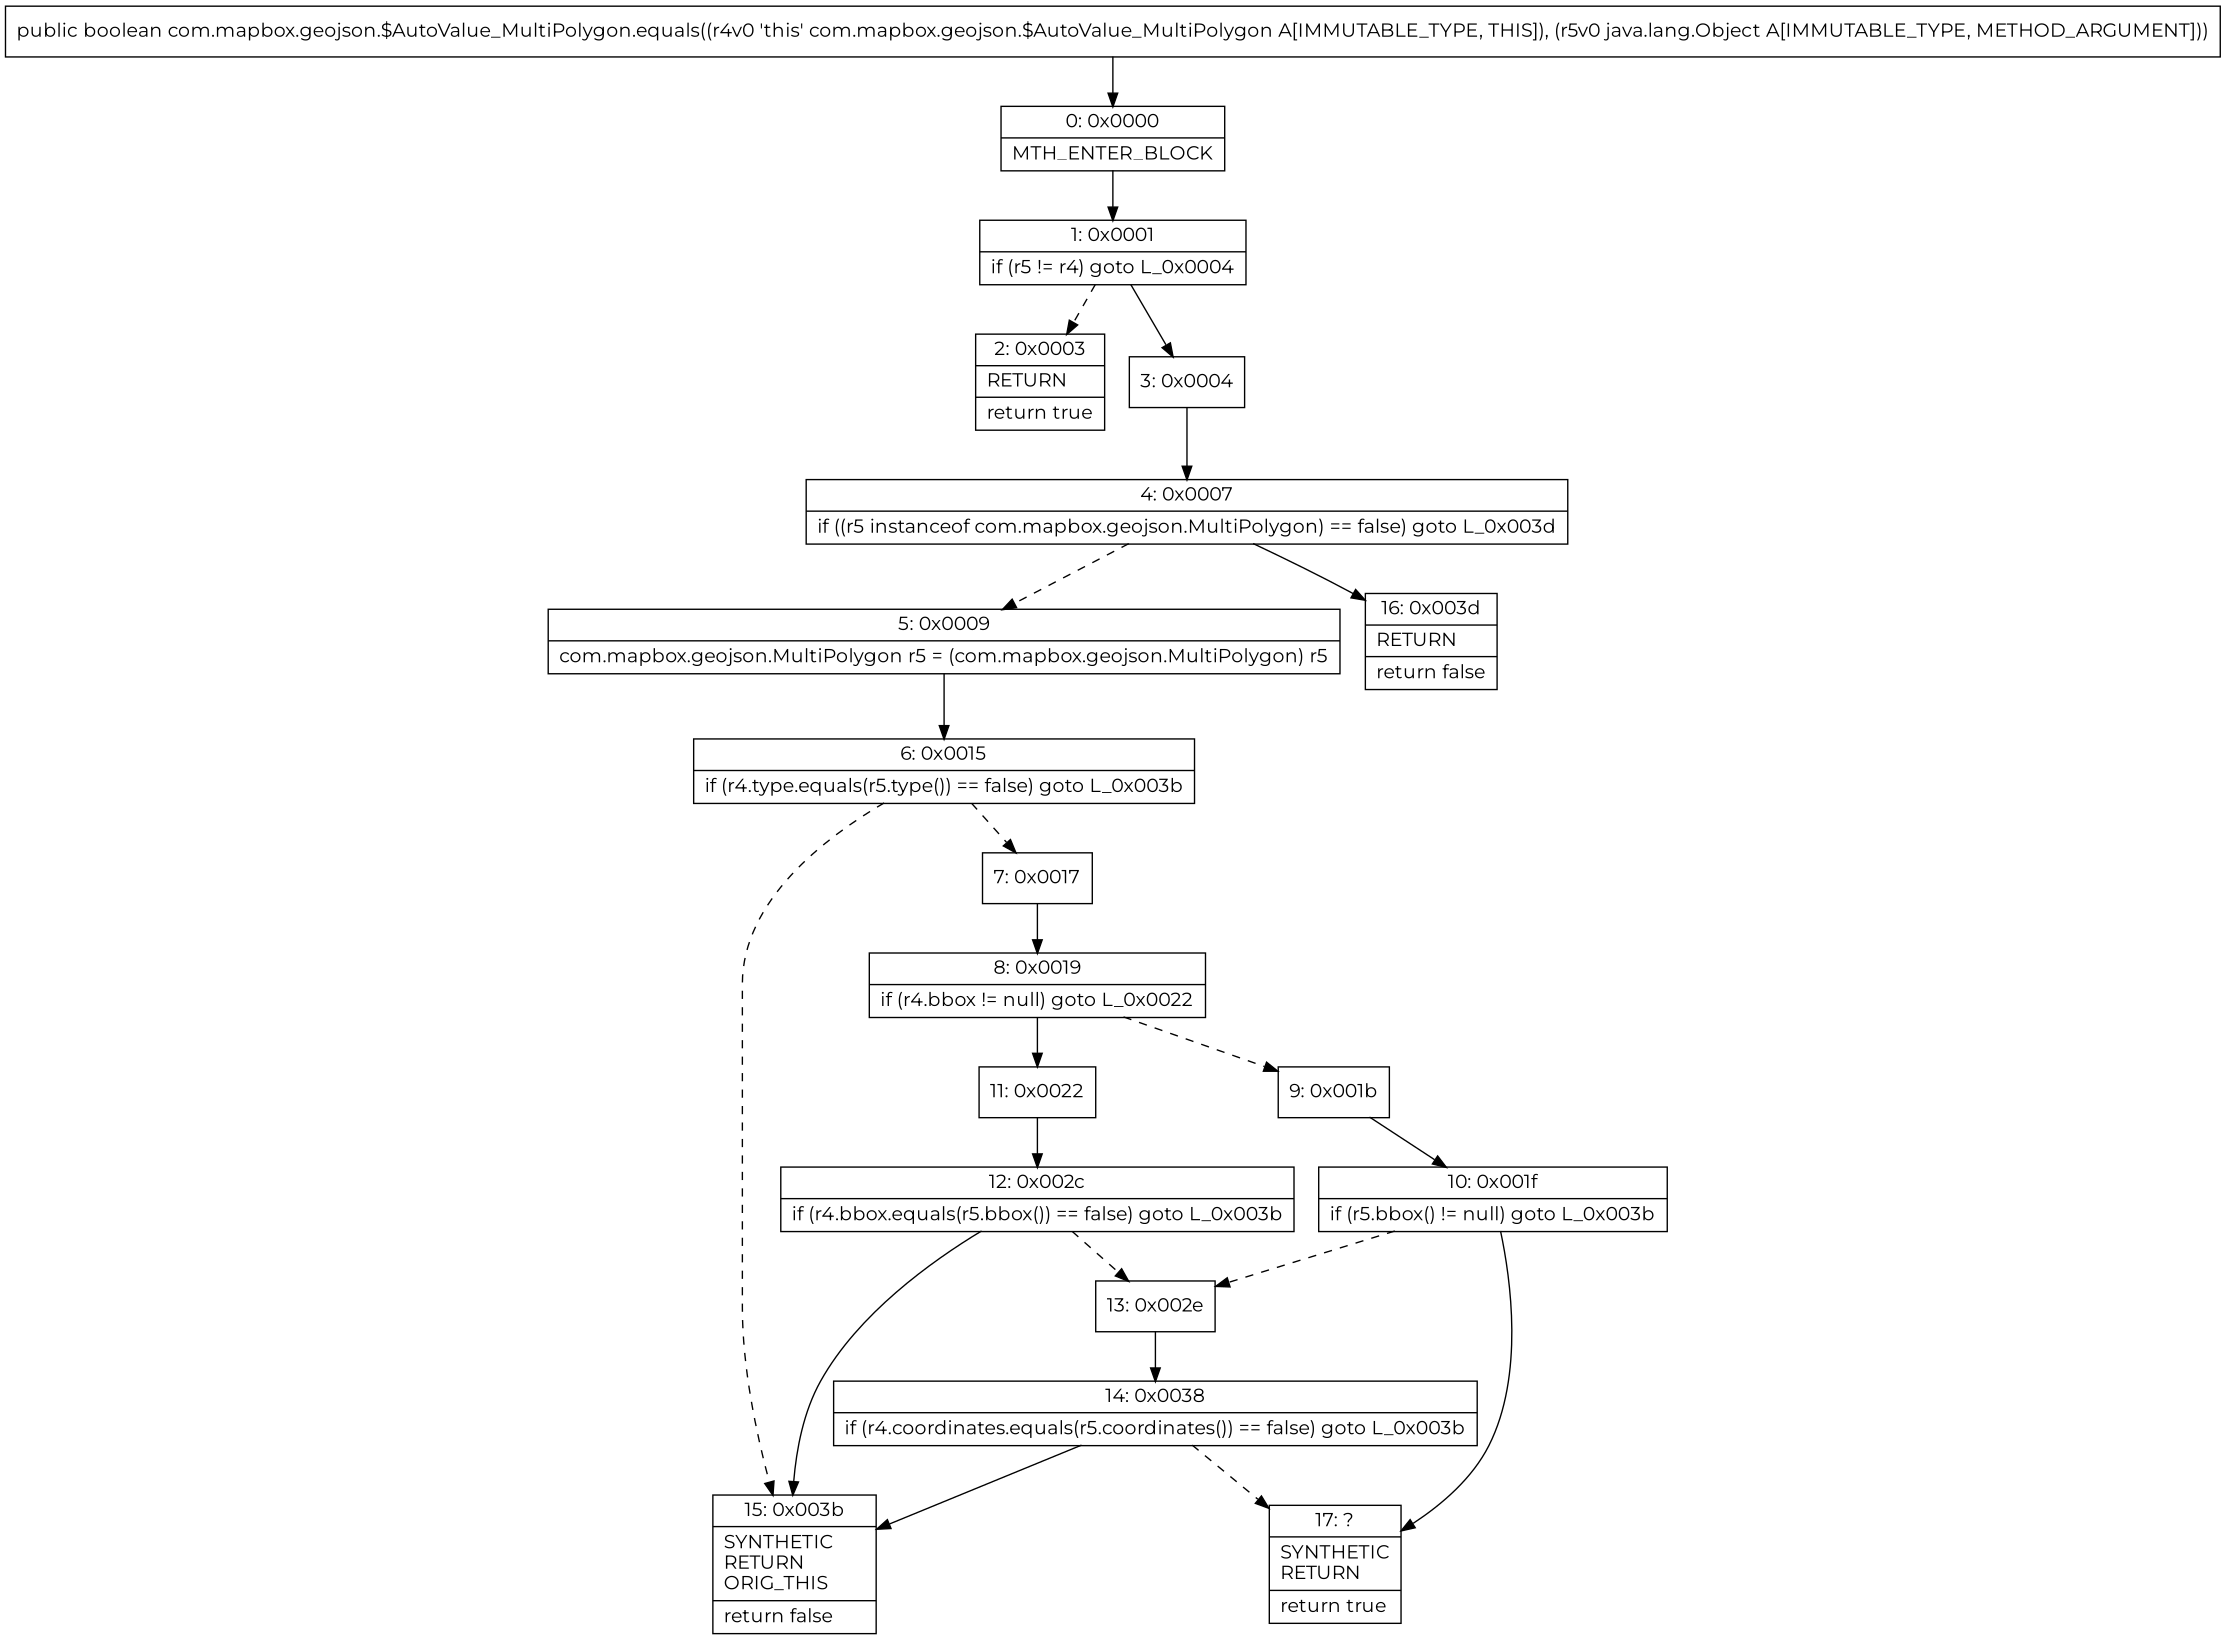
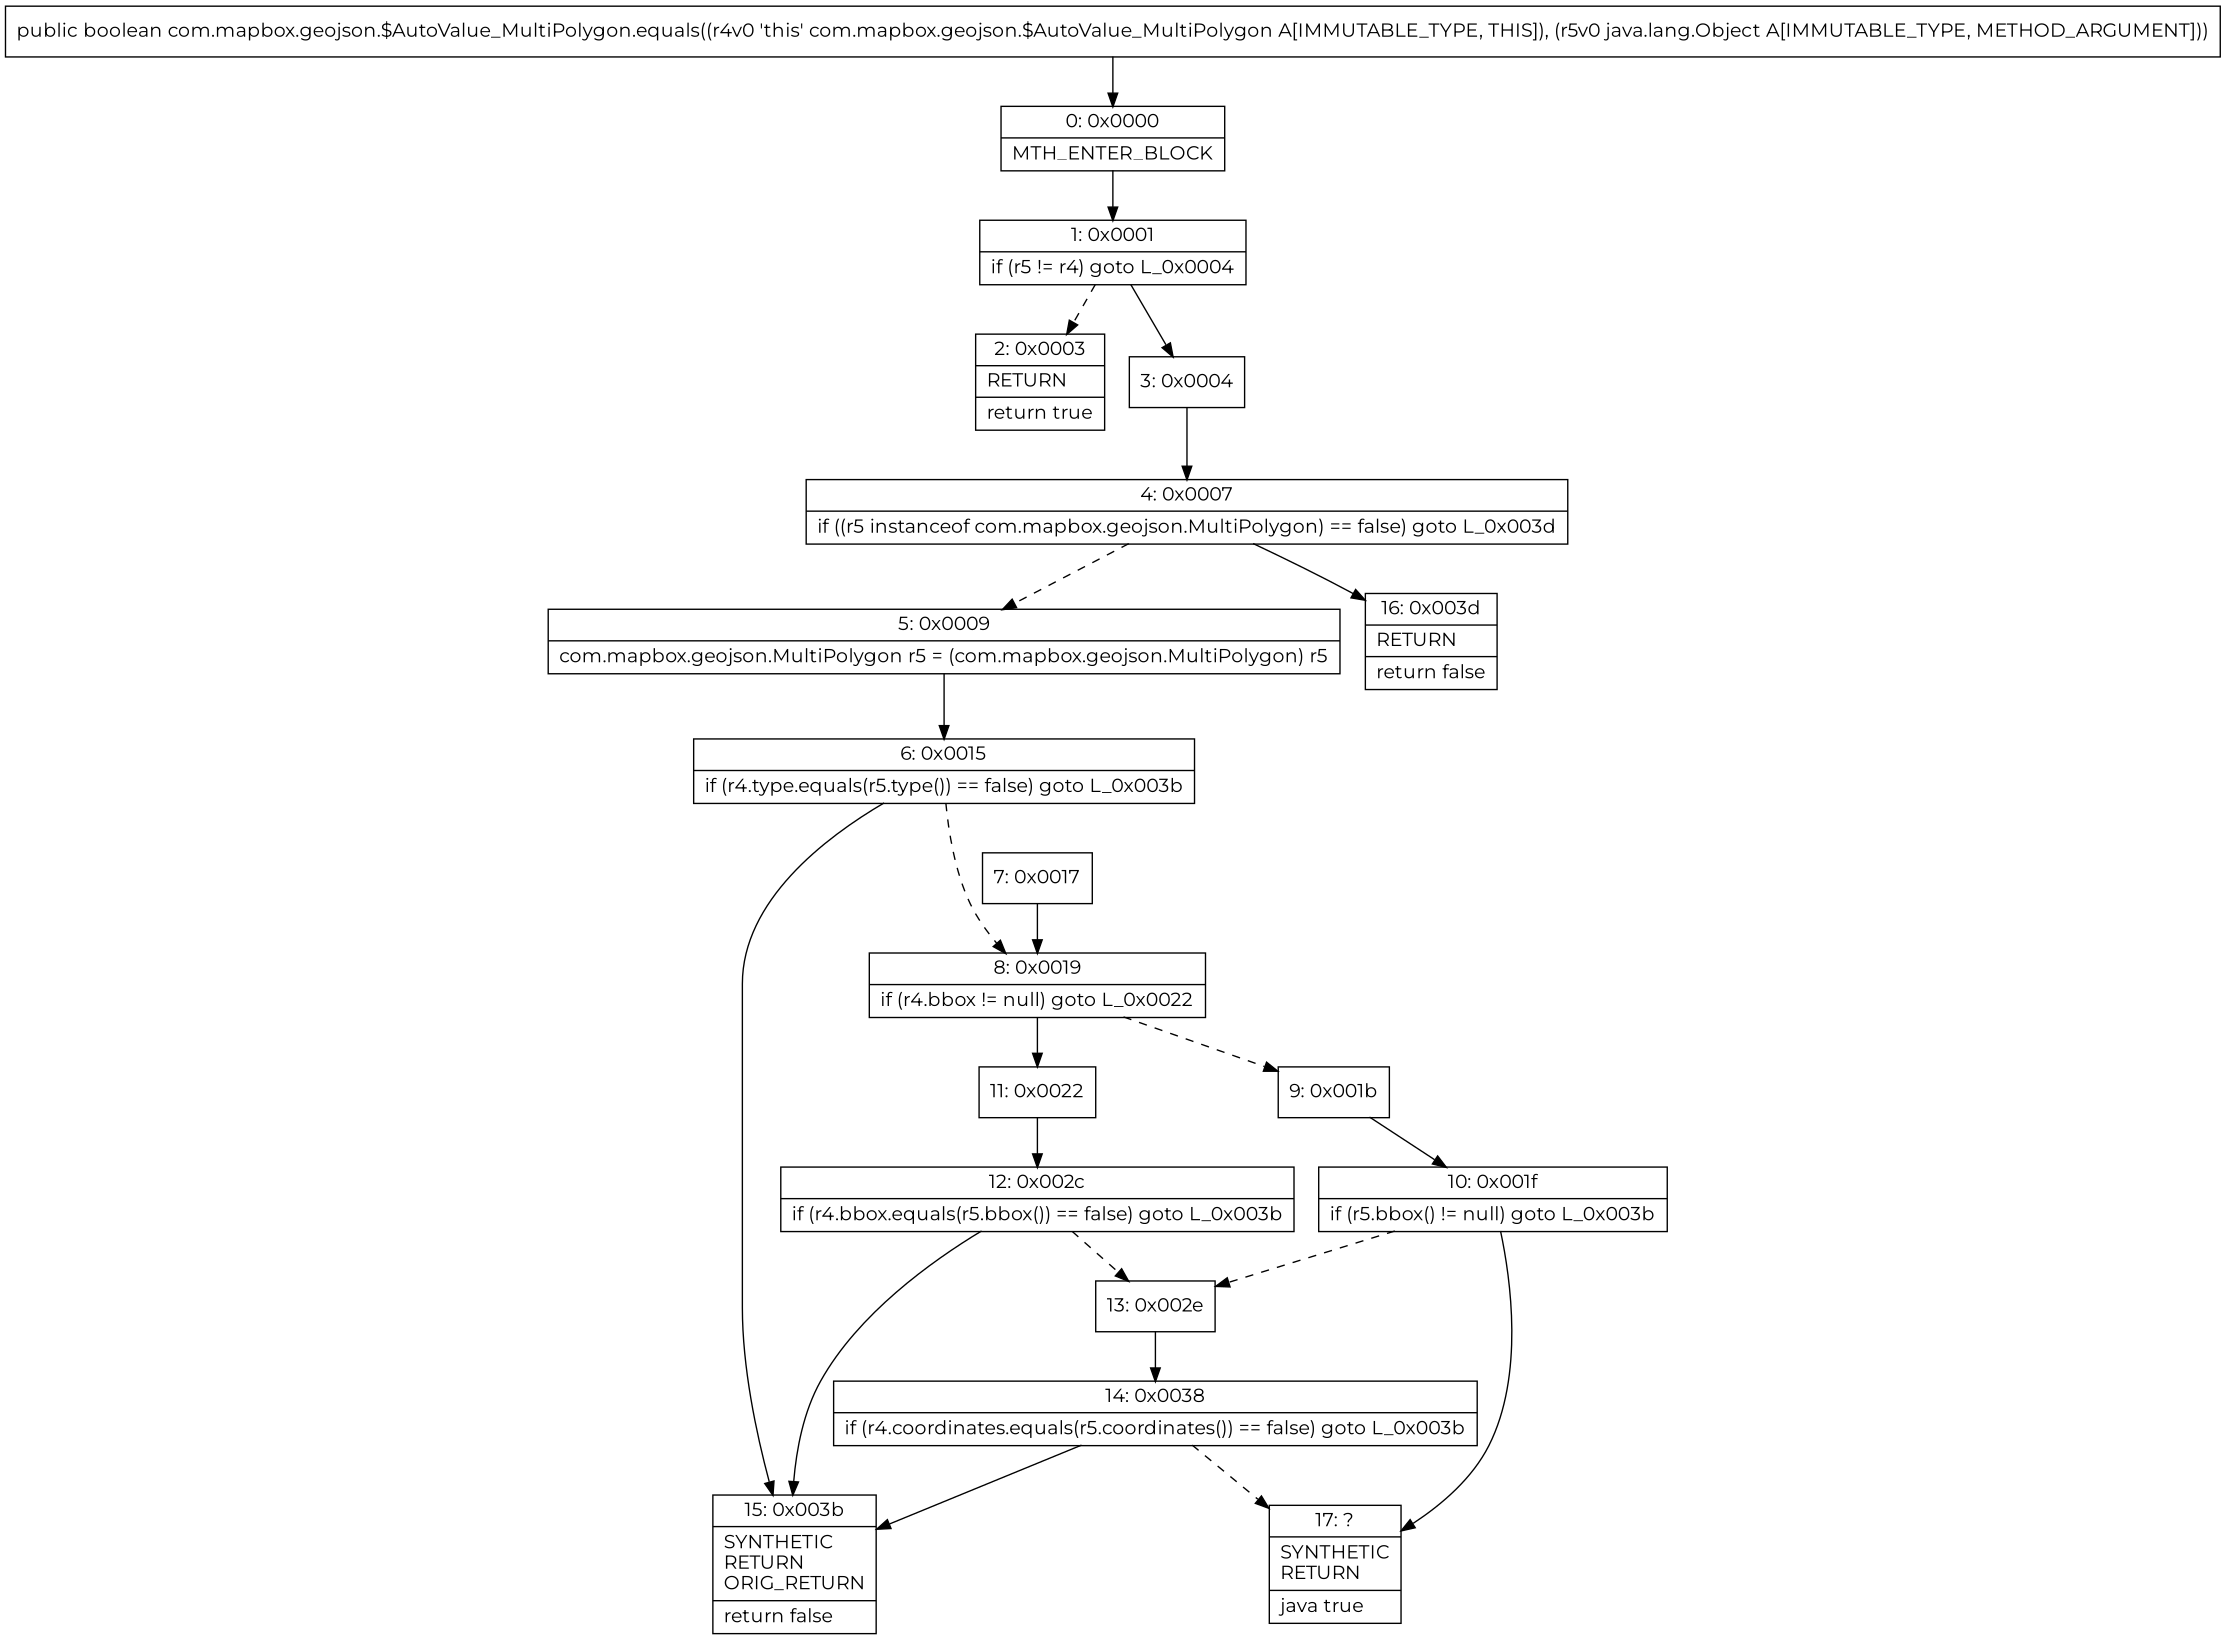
edge "6: 0x0015" -> "7: 0x0017": now "6: 0x0015" -> "8: 0x0019"
edge "6: 0x0015" -> "15: 0x003b": style dashed -> solid
node "15: 0x003b": text "ORIG_THIS" -> "ORIG_RETURN"
node "17: ?": text "return true" -> "java true"
